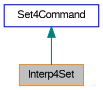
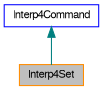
node "Set4Command": label "Set4Command" -> "Interp4Command"
